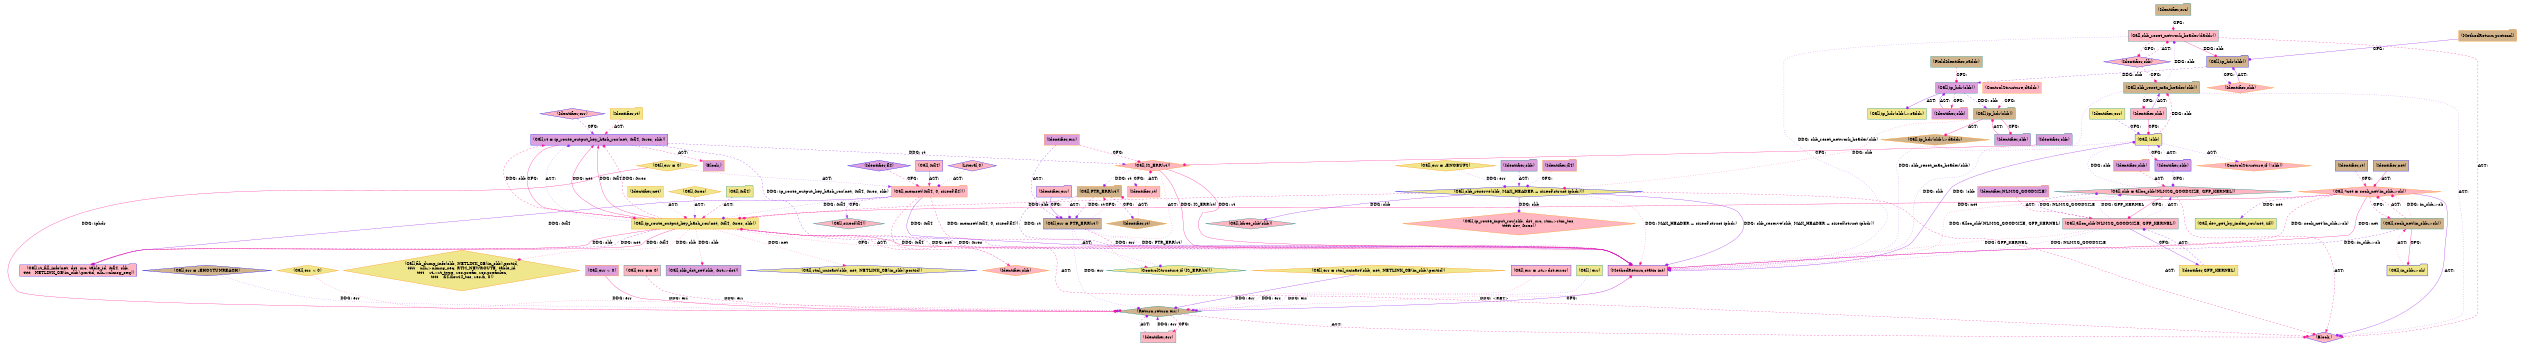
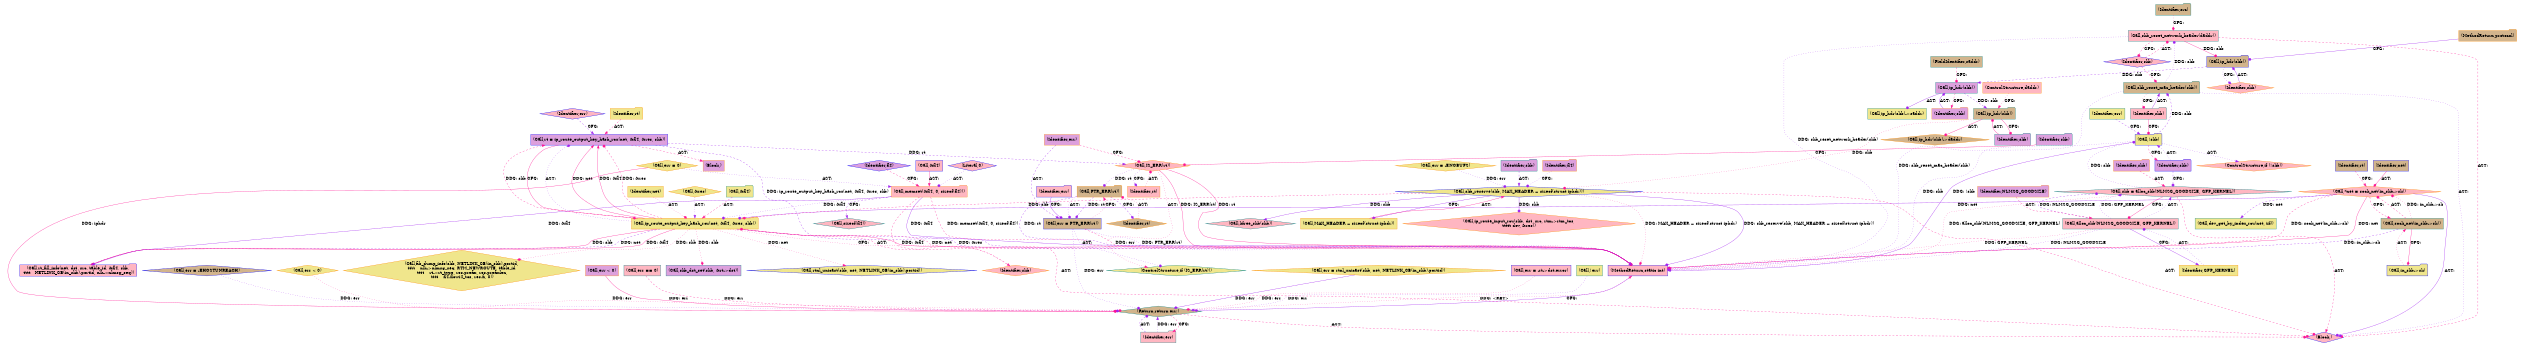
edge "(Call,!skb)" -> "(Call,skb_reset_mac_header(skb))": color deeppink -> purple
edge "(Call,*net = sock_net(in_skb->sk))" -> "(Call,ip_route_output_key_hash_rcu(net, &fl4, &res, skb))": color deeppink -> purple
node "(Call,MAX_HEADER + sizeof(struct iphdr))": added
edge "(Identifier,GFP_KERNEL)" -> "(Call,alloc_skb(NLMSG_GOODSIZE, GFP_KERNEL))": style dashed -> dotted
edge "(Return,return err;)" -> "(MethodReturn,static int)": arrowhead dot -> normal
